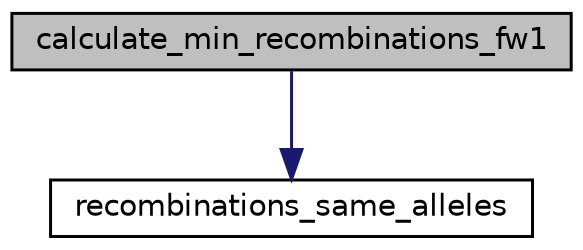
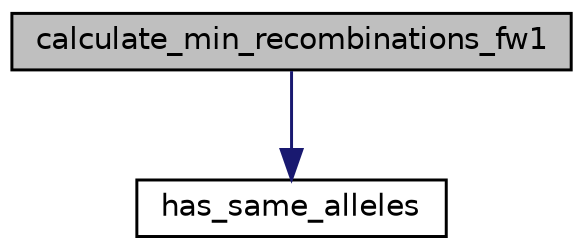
node "recombinations_same_alleles": label "recombinations_same_alleles" -> "has_same_alleles"
